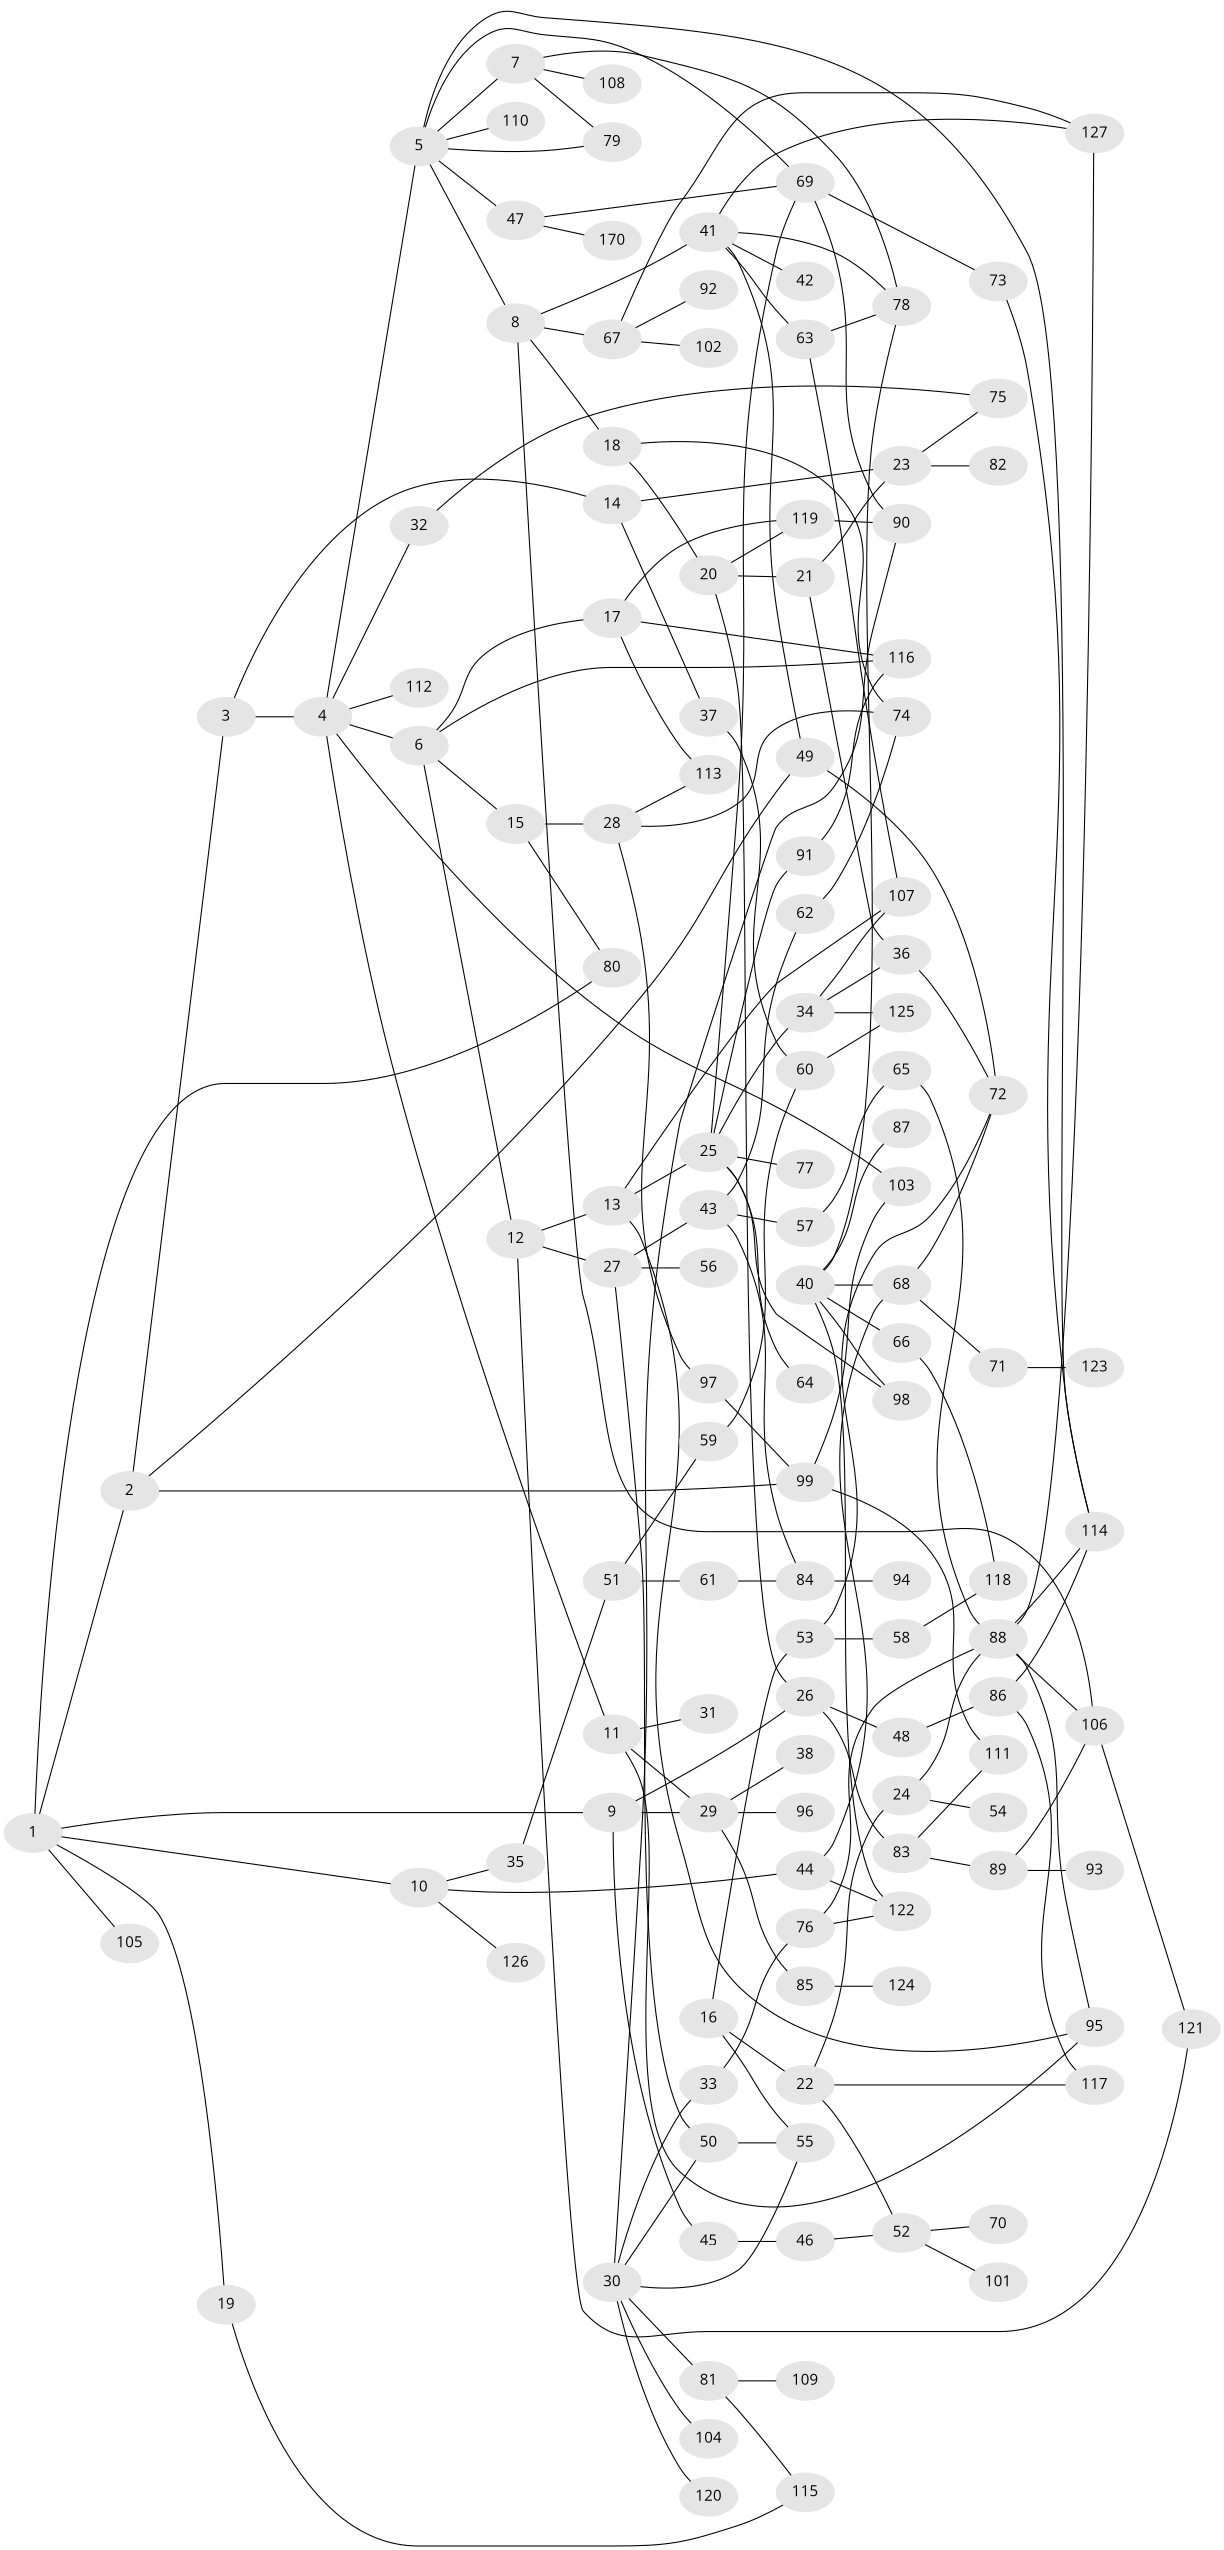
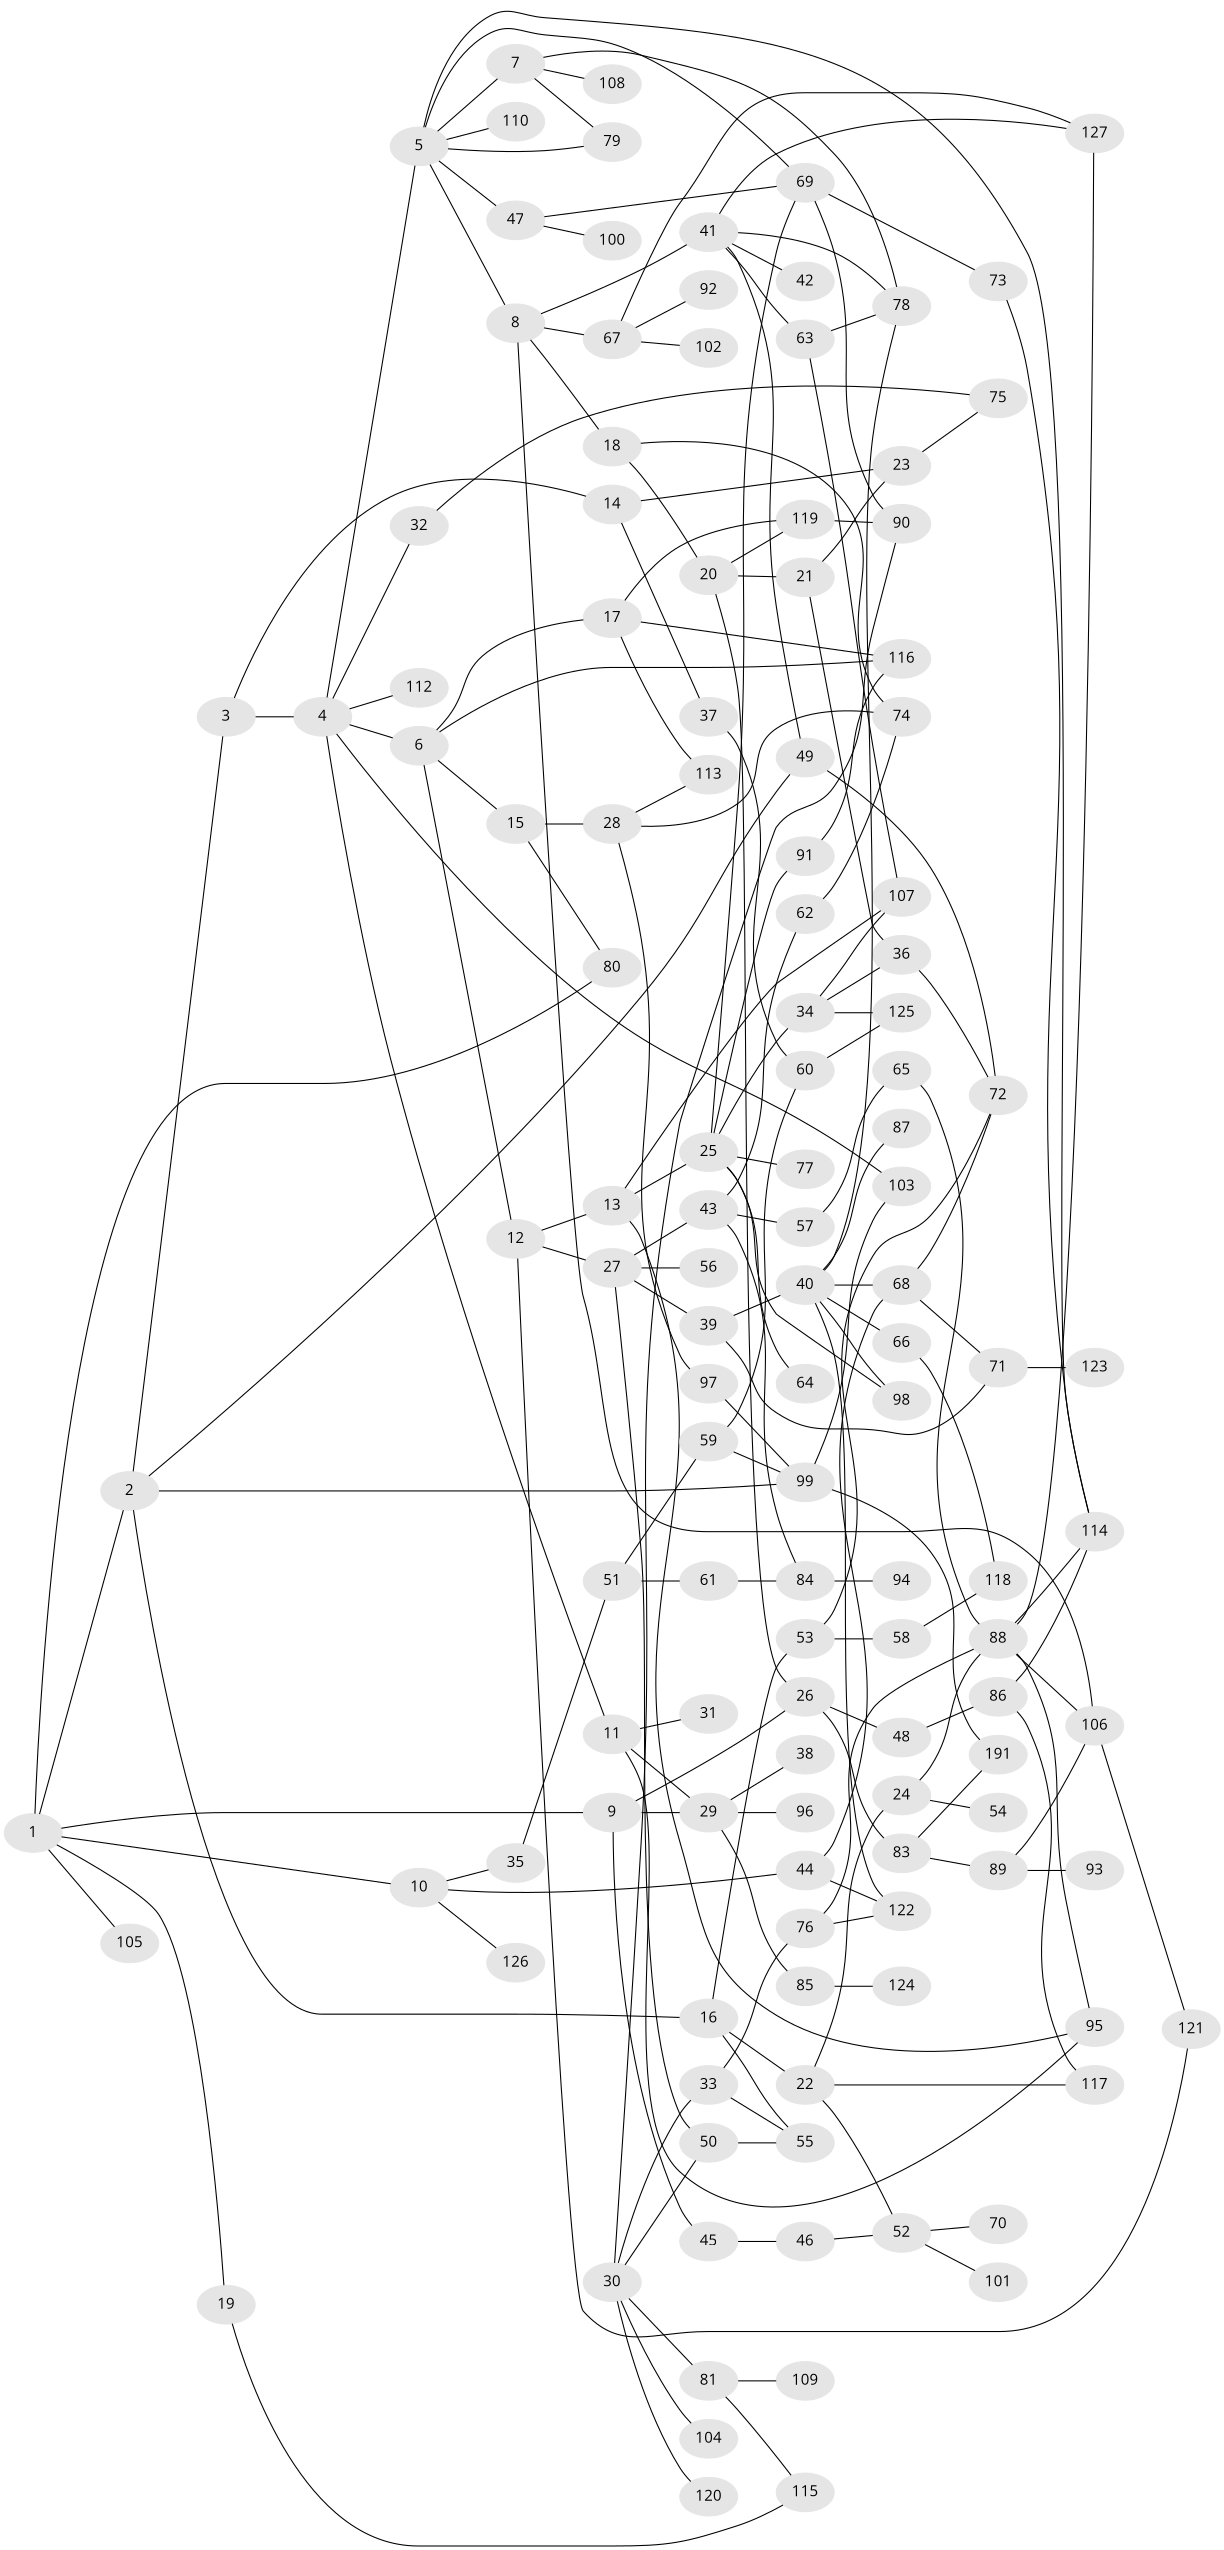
node "170": label "170" -> "100"
node "82": removed
node "39": added
edge "59" -- "99": added
node "111": label "111" -> "191"
edge "2" -- "16": added
edge "55" -- "30": now "55" -- "33"
